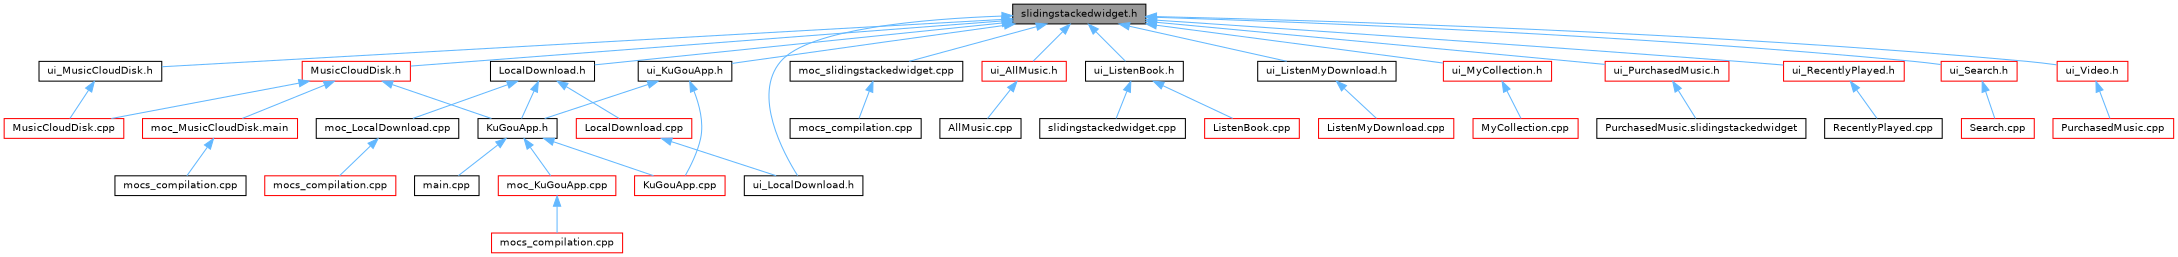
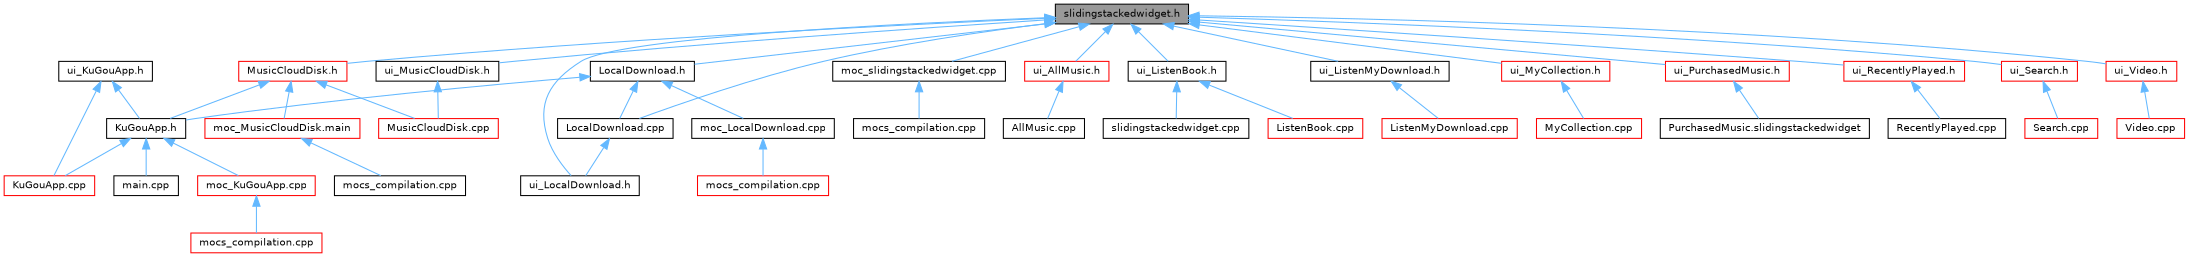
edge "ui_KuGouApp.h" -> "slidingstackedwidget.h": now "LocalDownload.cpp" -> "slidingstackedwidget.h"
node "LocalDownload.cpp": color red -> black
node "PurchasedMusic.cpp": label "PurchasedMusic.cpp" -> "Video.cpp"
